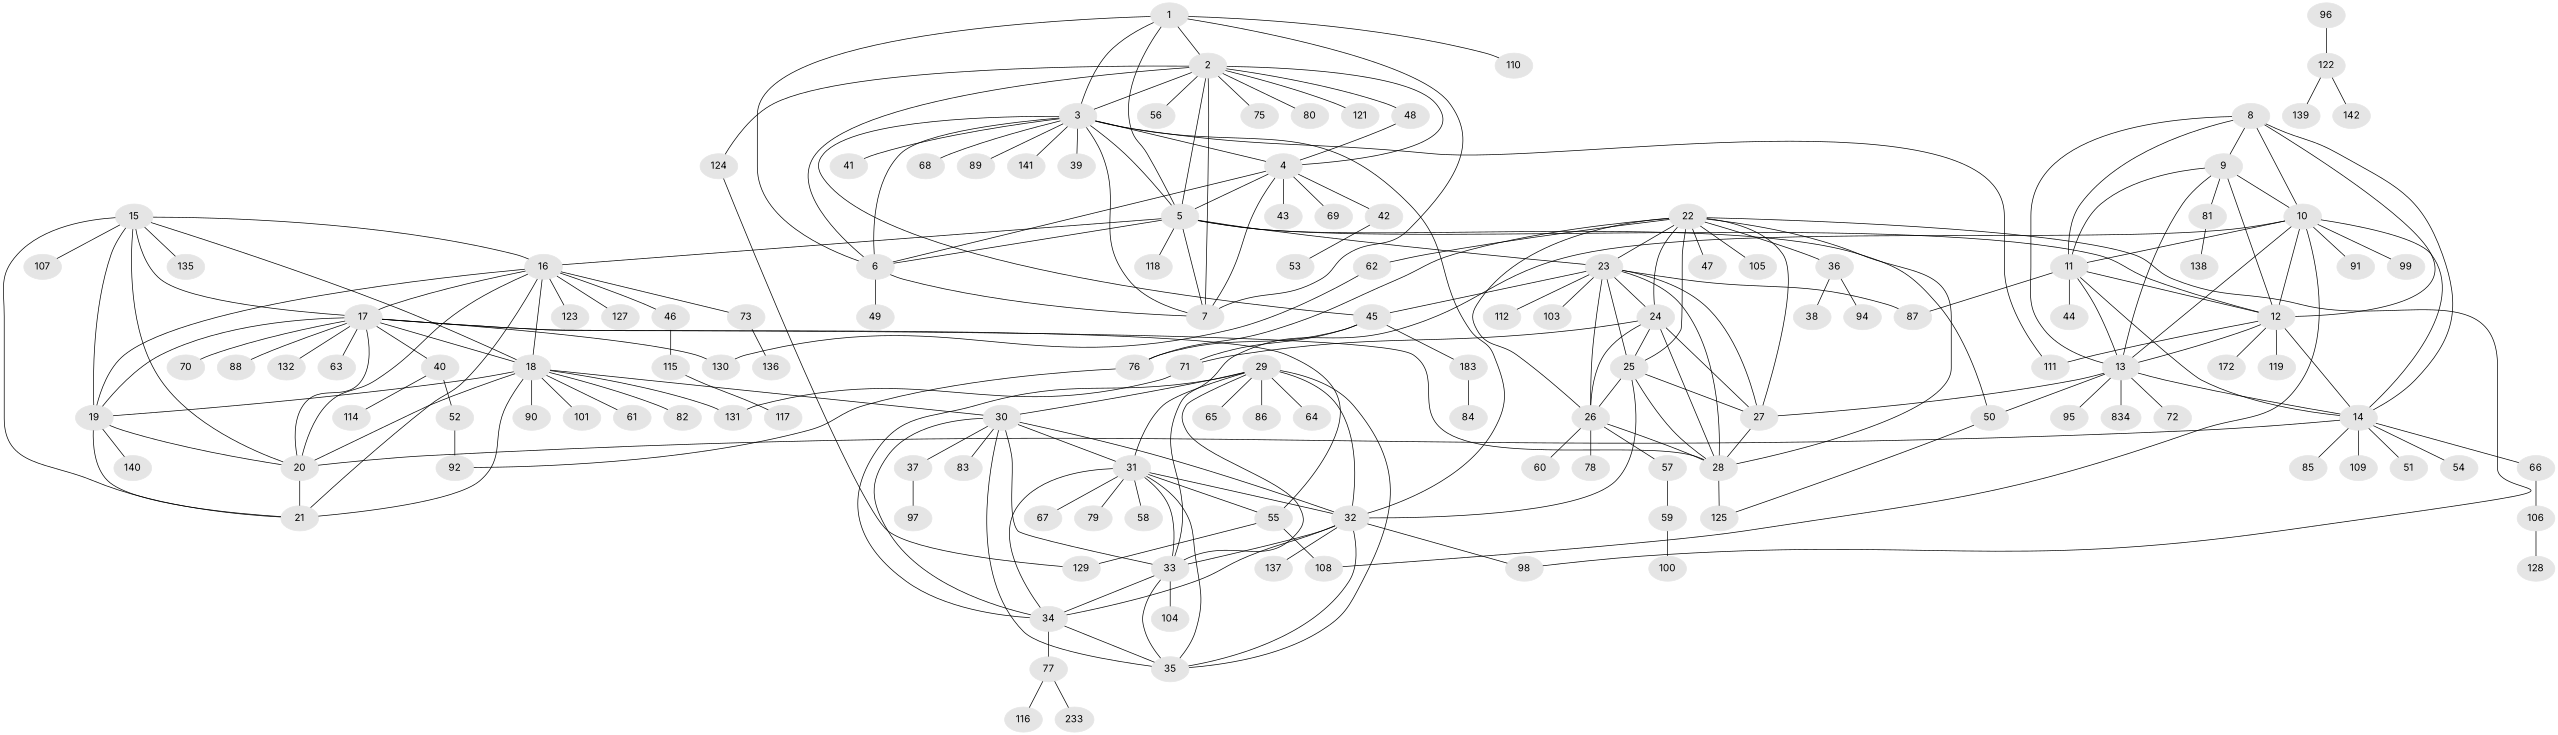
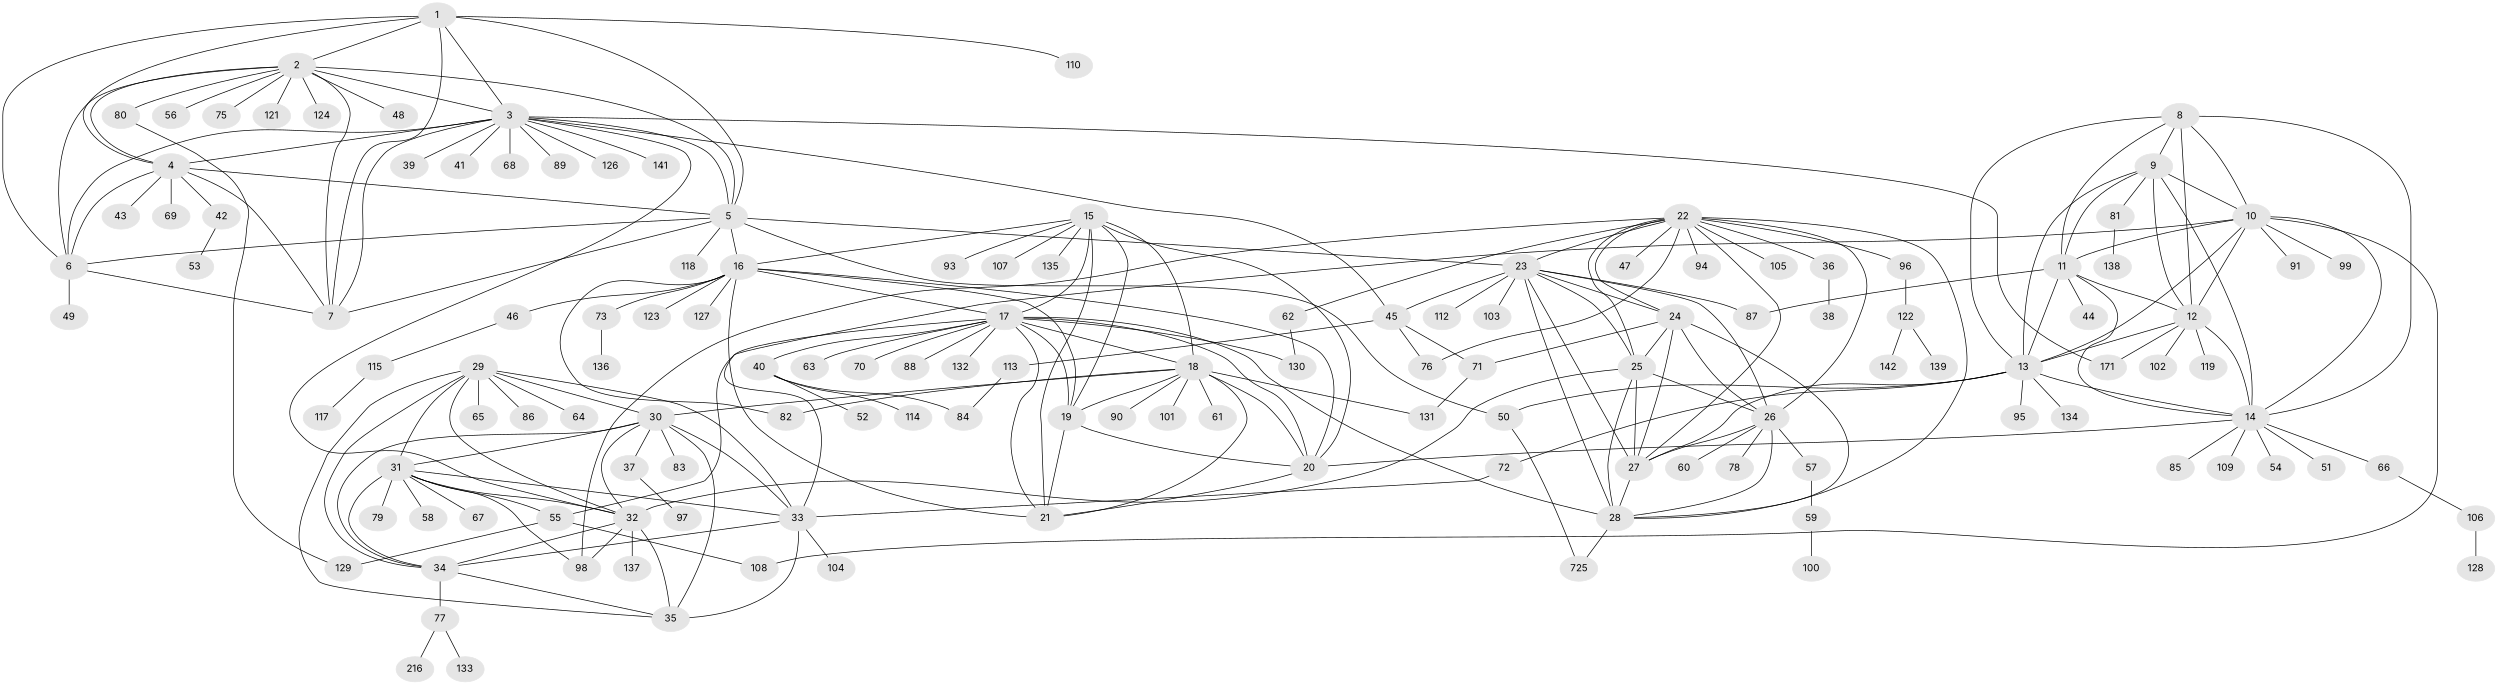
edge "48" -- "4": now "1" -- "4"
node "126": added
edge "5" -- "12": removed
edge "22" -- "96": added
node "93": added
edge "9" -- "14": added
edge "36" -- "94": now "22" -- "94"
edge "16" -- "18": now "16" -- "82"
node "183": label "183" -> "113"
node "111": label "111" -> "171"
node "172": label "172" -> "102"
edge "40" -- "84": added
edge "17" -- "21": added
node "834": label "834" -> "134"
edge "124" -- "129": now "80" -- "129"
edge "26" -- "27": added
node "140": removed
node "92": removed
node "125": label "125" -> "725"
edge "31" -- "35": now "31" -- "98"
edge "32" -- "33": now "72" -- "33"
node "116": label "116" -> "216"
node "233": label "233" -> "133"
